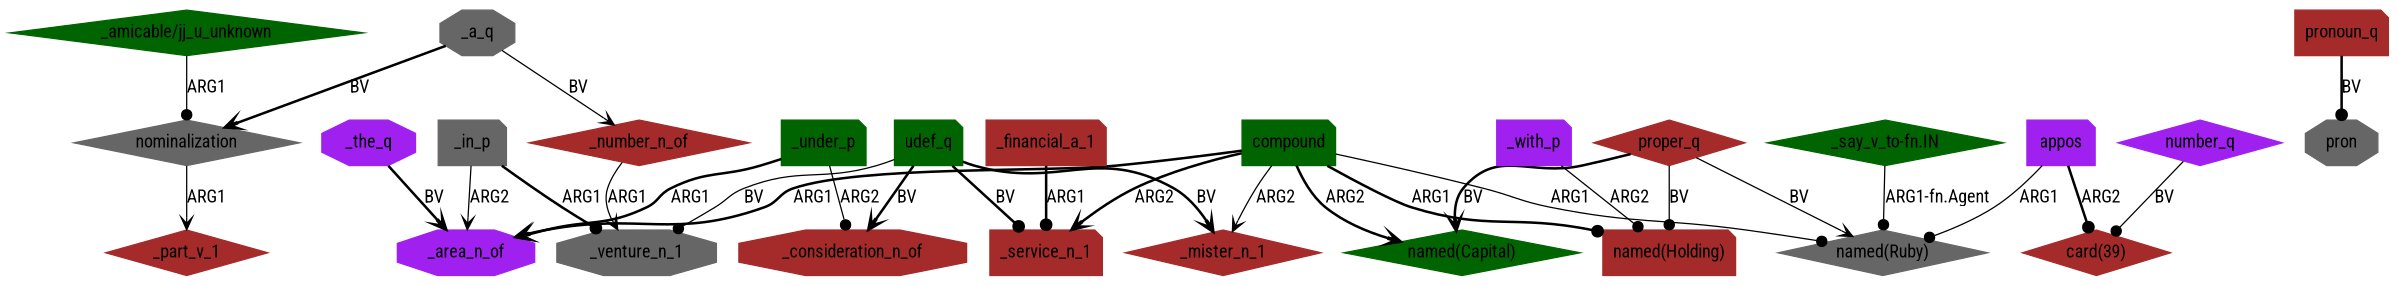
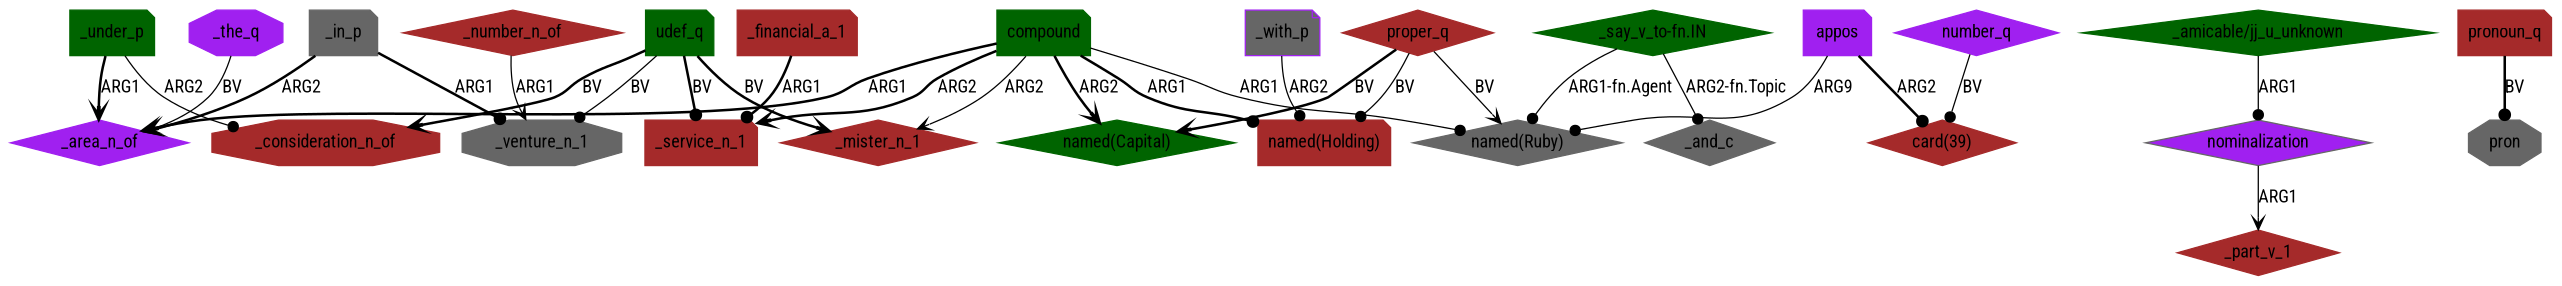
node "_a_q": removed
node "nominalization": fillcolor gray40 -> purple
node "_with_p": fillcolor purple -> gray40
node "_and_c": added
edge "_in_p" -> "_area_n_of": style solid -> bold
edge "_the_q" -> "_area_n_of": style bold -> solid
edge "appos" -> "named(Ruby)": label "ARG1" -> "ARG9"
node "_area_n_of": shape octagon -> diamond
